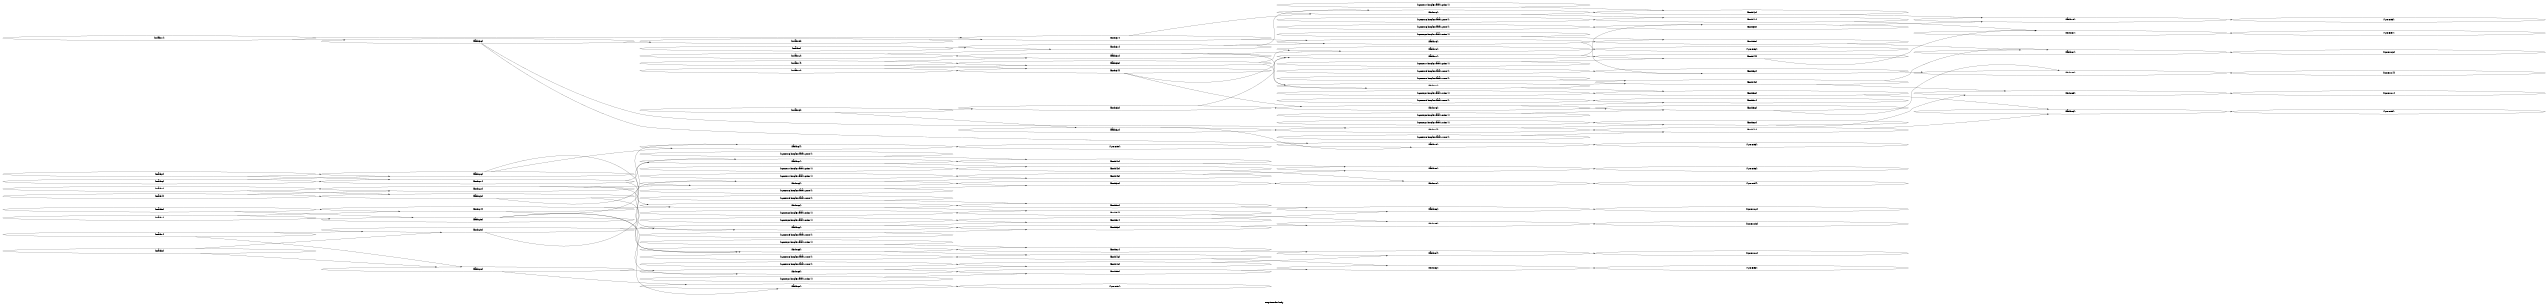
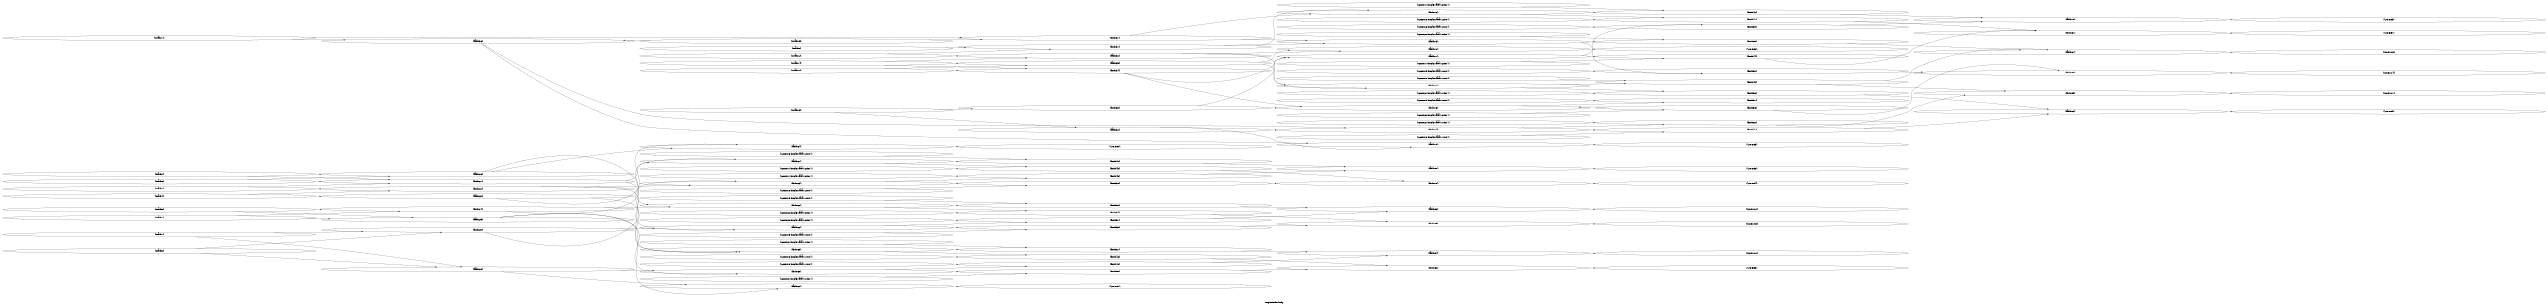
edge "{fadd_36}" -> "{Load_15}": reversed
edge "{fsub_76}" -> "{fmul_56}": reversed
edge "{Load_0}" -> "{fadd_23}": now "{Load_0}" -> "{fsub_27}"
